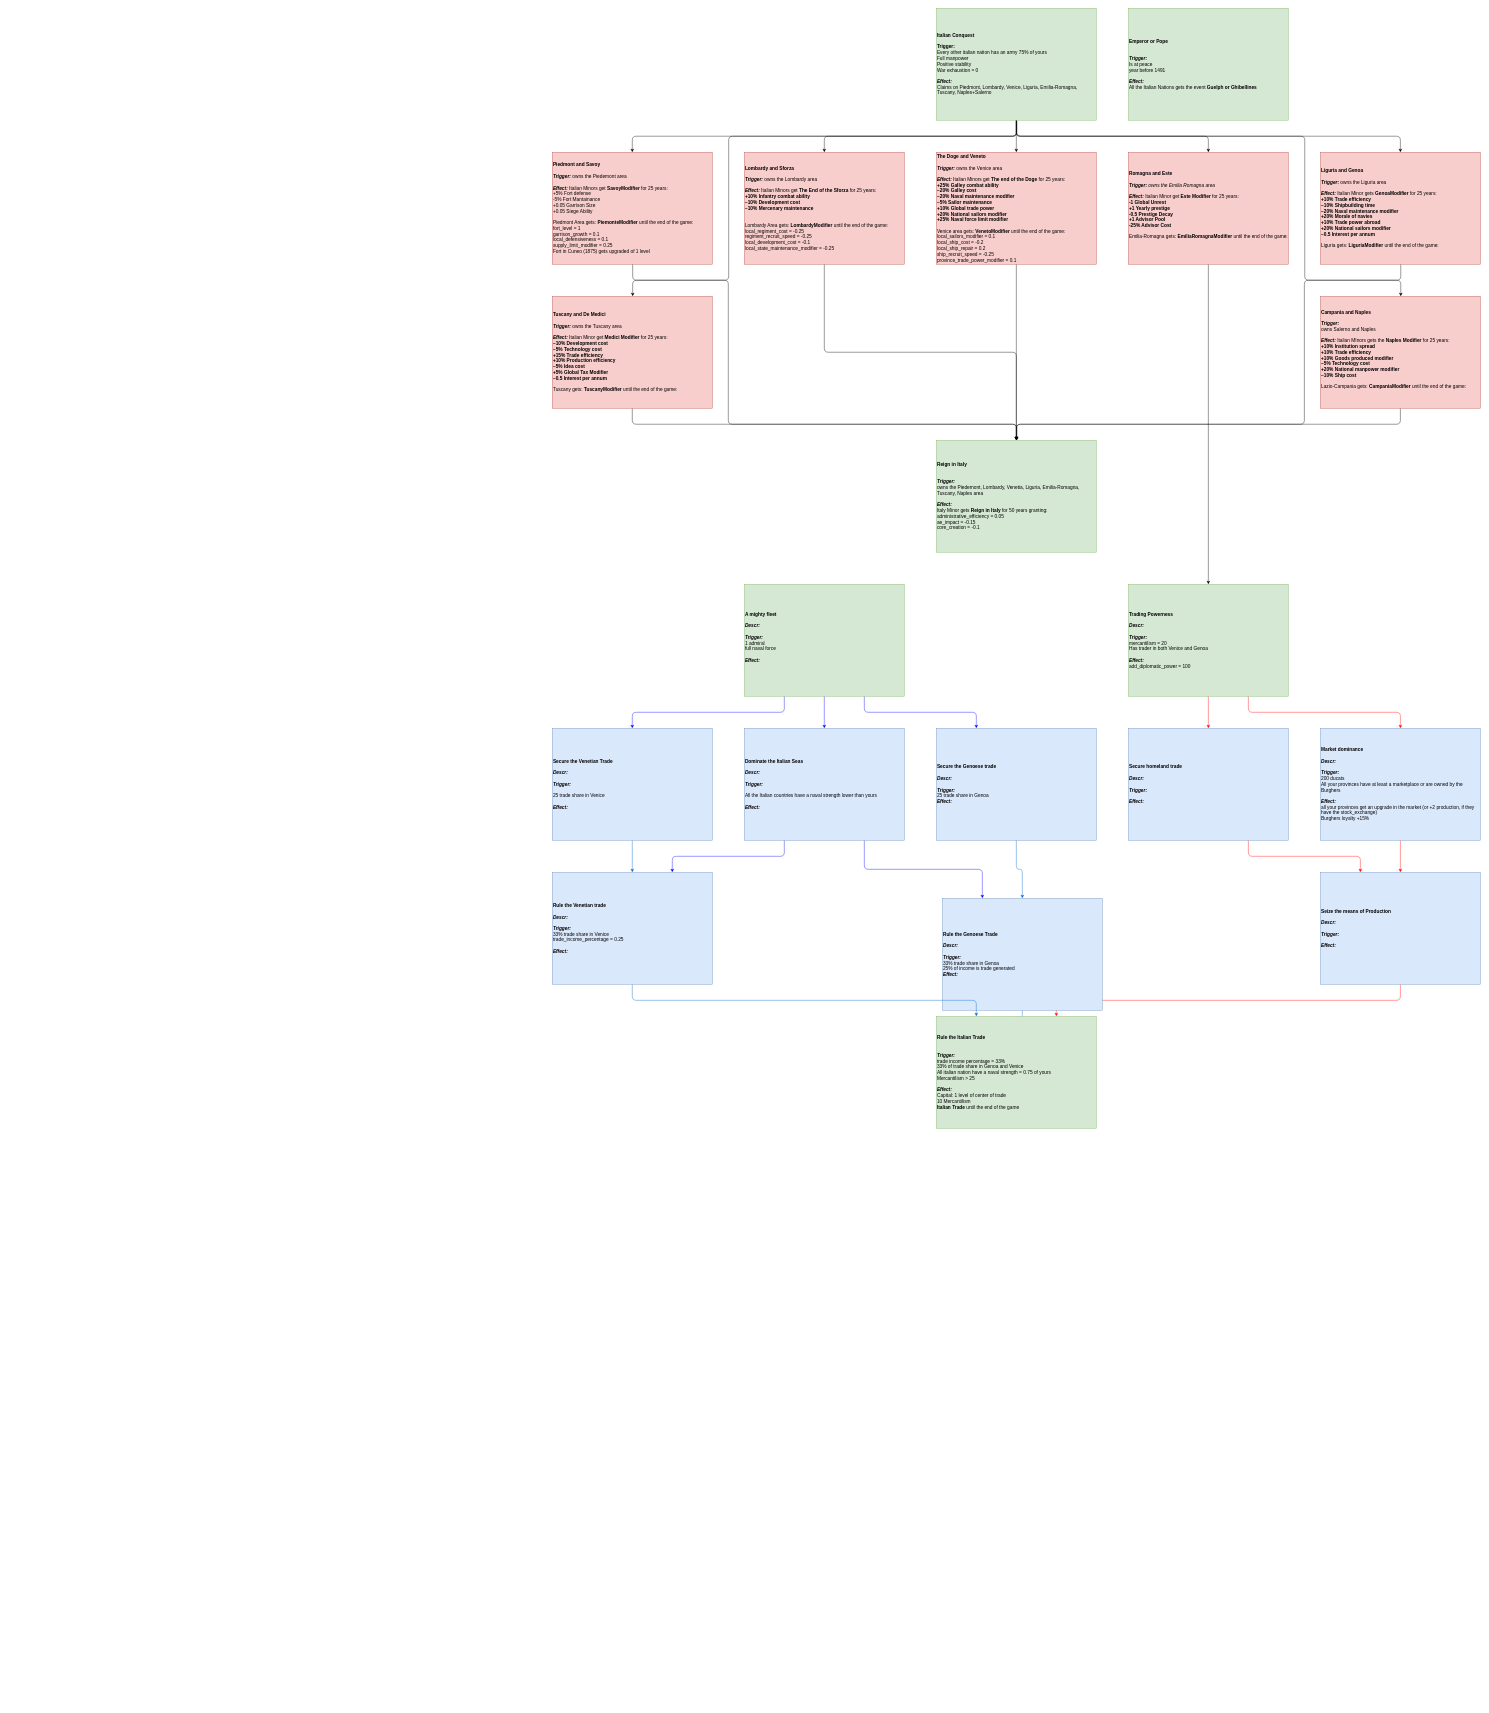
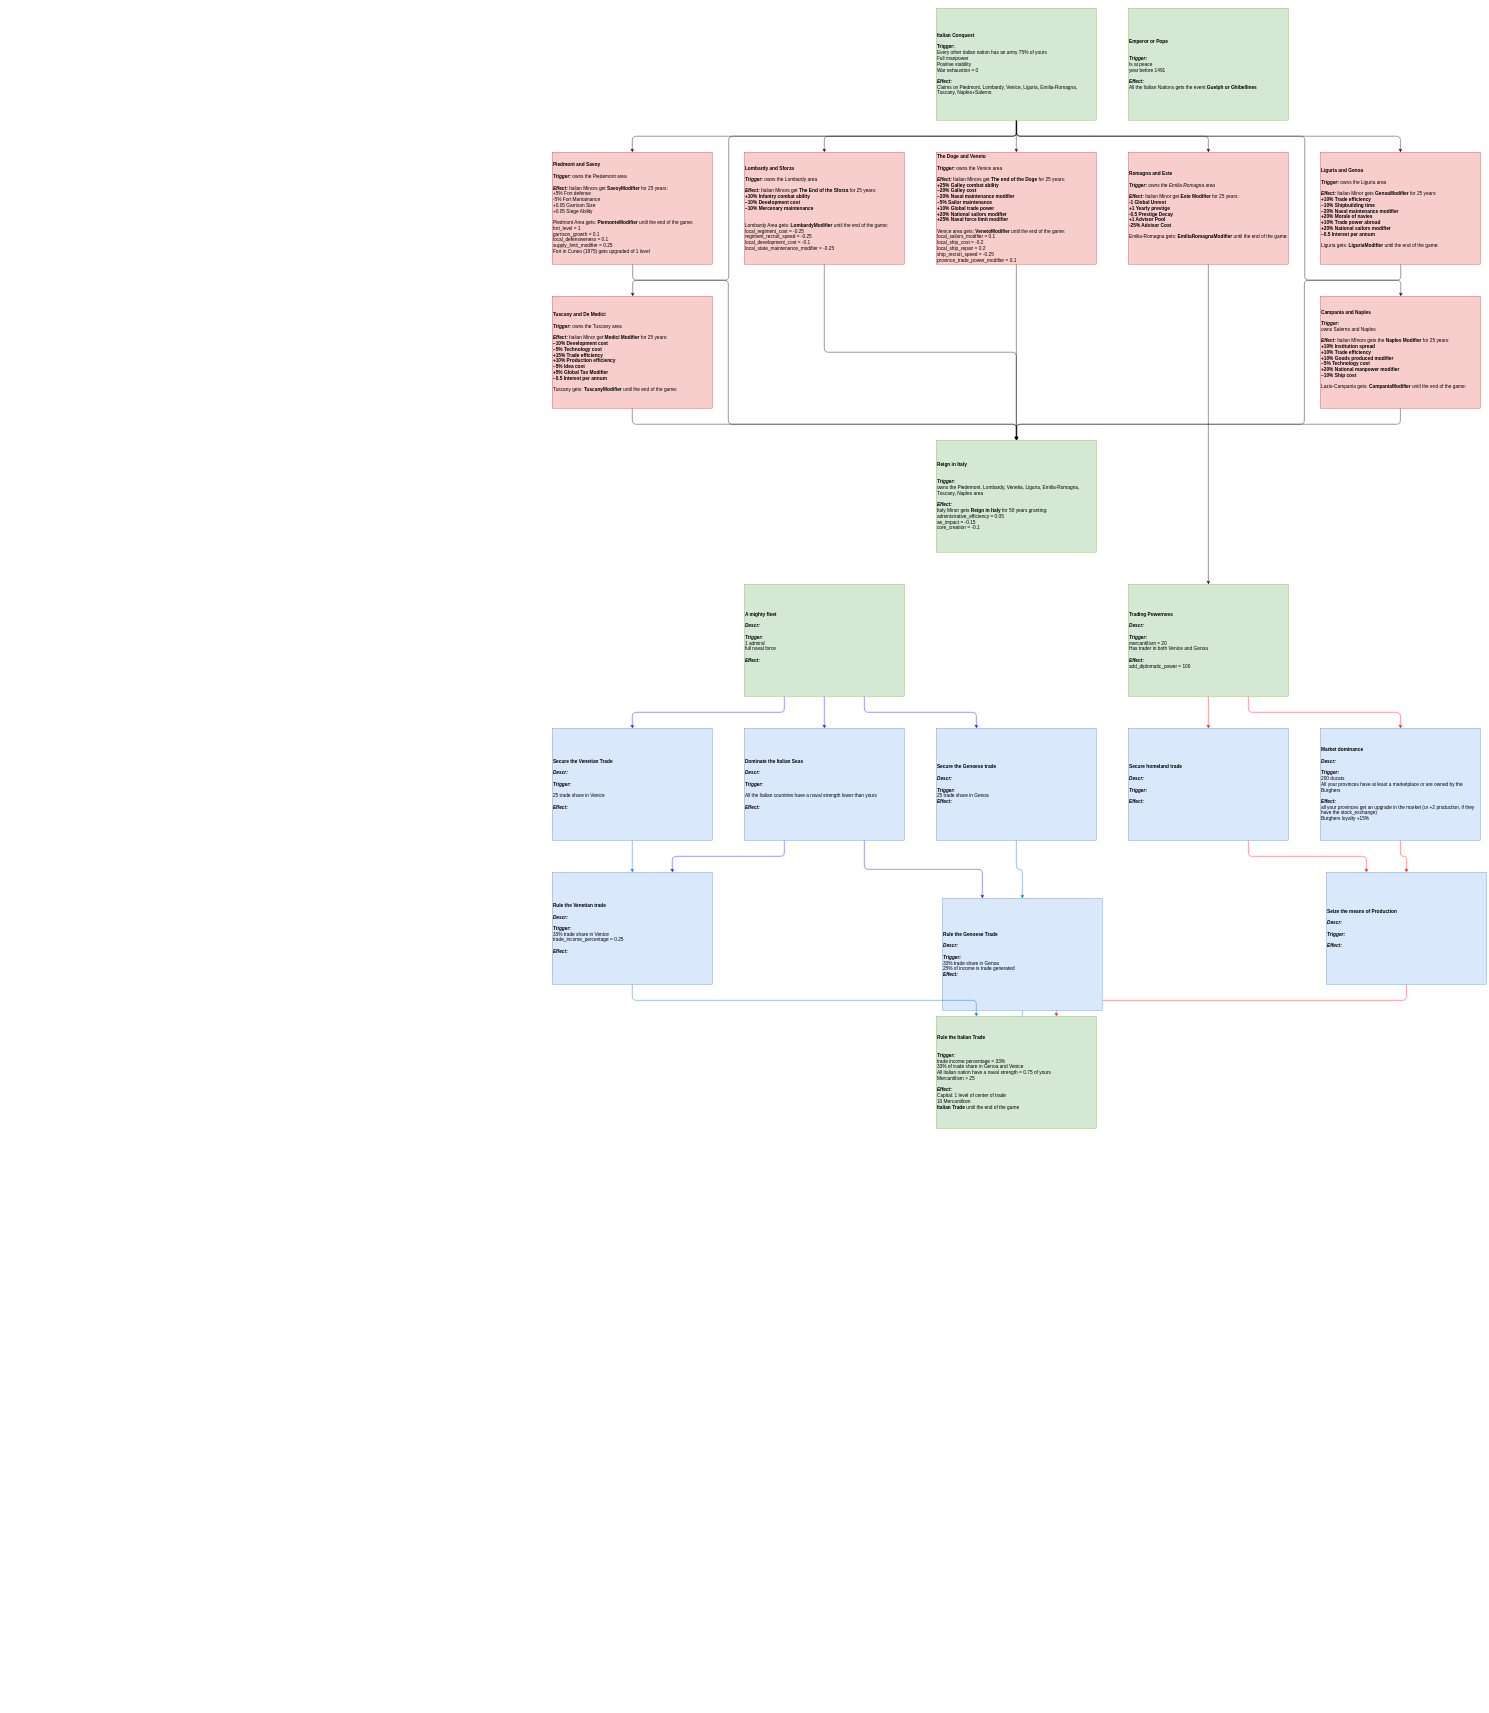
node "Seize the means of Production Descr: Trigger: Effect:": moved (1400, 928) -> (1406, 928)
